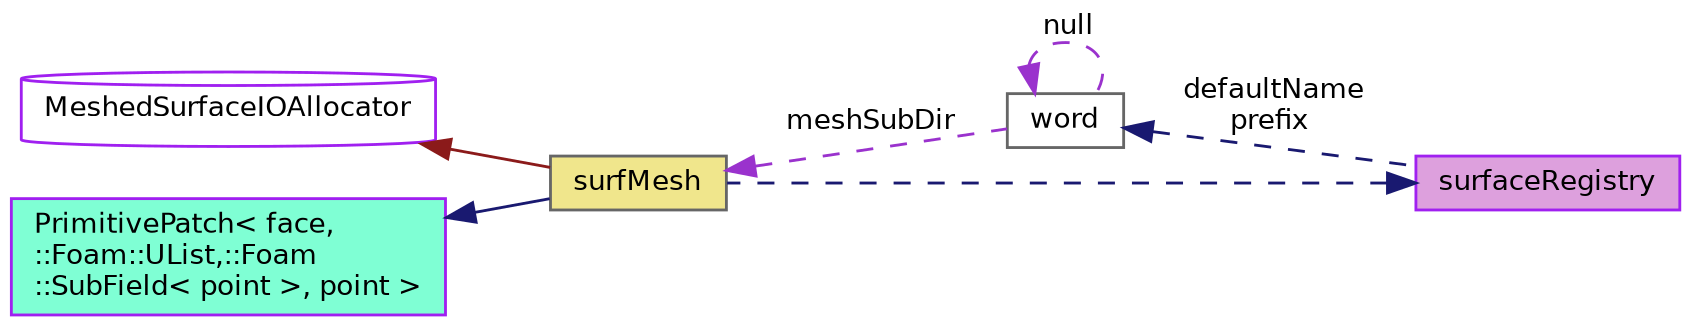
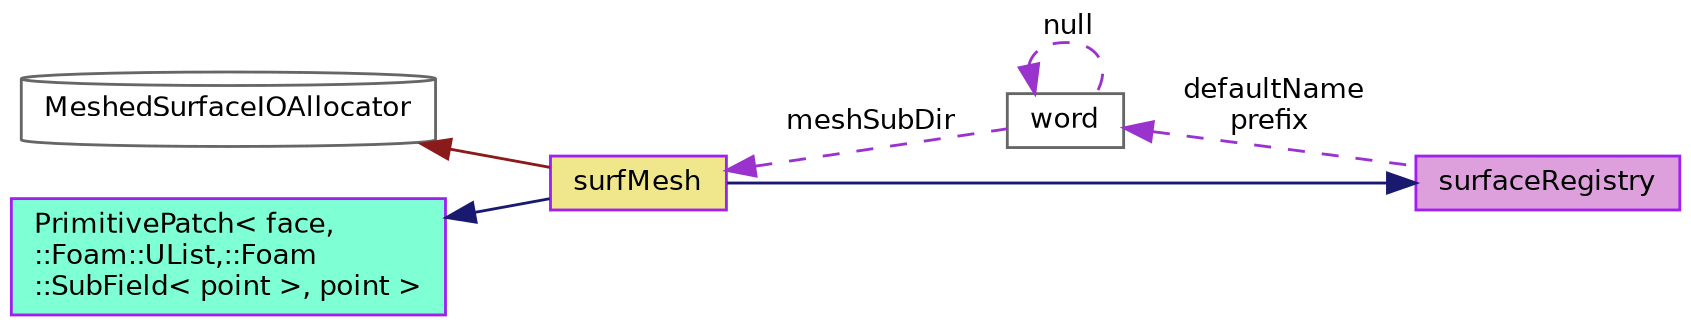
node "MeshedSurfaceIOAllocator": color purple -> gray40
edge "surfaceRegistry" -> "word": color midnightblue -> darkorchid3
node "surfMesh": color gray40 -> purple
edge "surfMesh" -> "surfaceRegistry": style dashed -> solid
